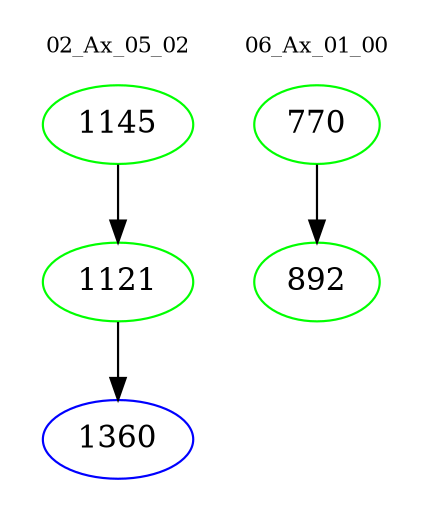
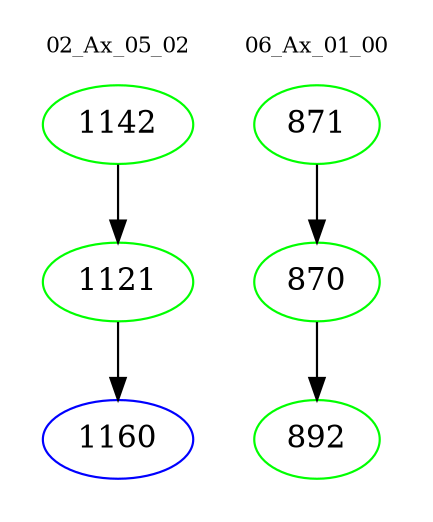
node "1145": label "1145" -> "1142"
node "871": added
node "770": label "770" -> "870"
node "1360": label "1360" -> "1160"
